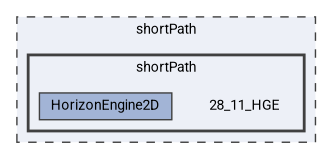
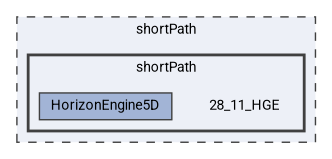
node "HorizonEngine2D": label "HorizonEngine2D" -> "HorizonEngine5D"
